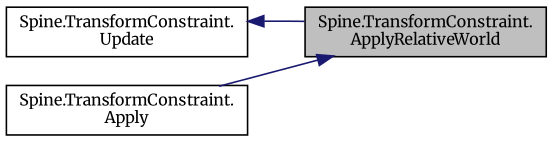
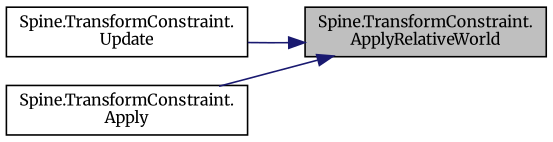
edge "Spine.TransformConstraint. ApplyRelativeWorld" -> "Spine.TransformConstraint. Update": reversed
